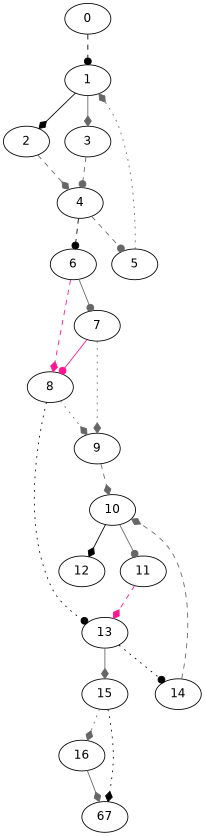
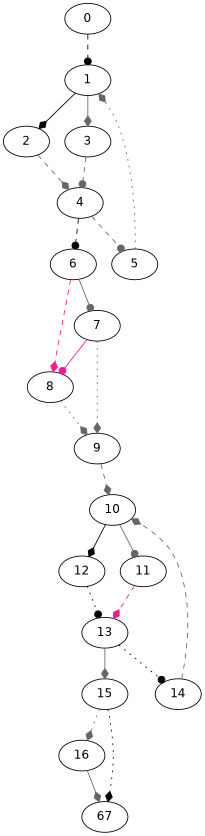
edge "8" -> "13": now "12" -> "13"
